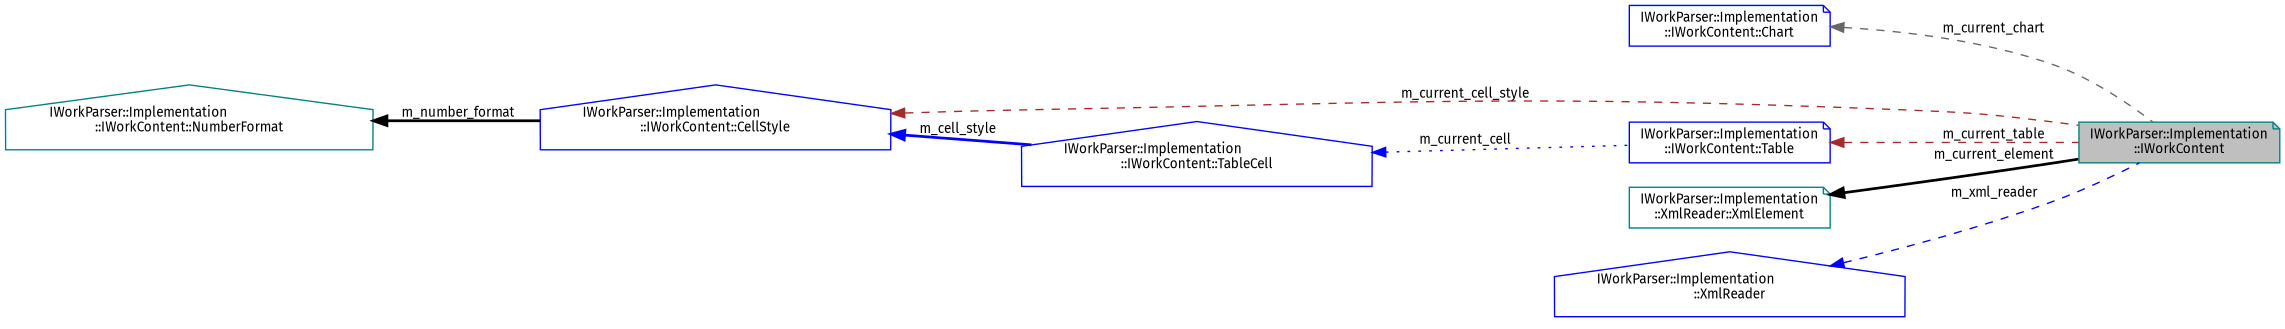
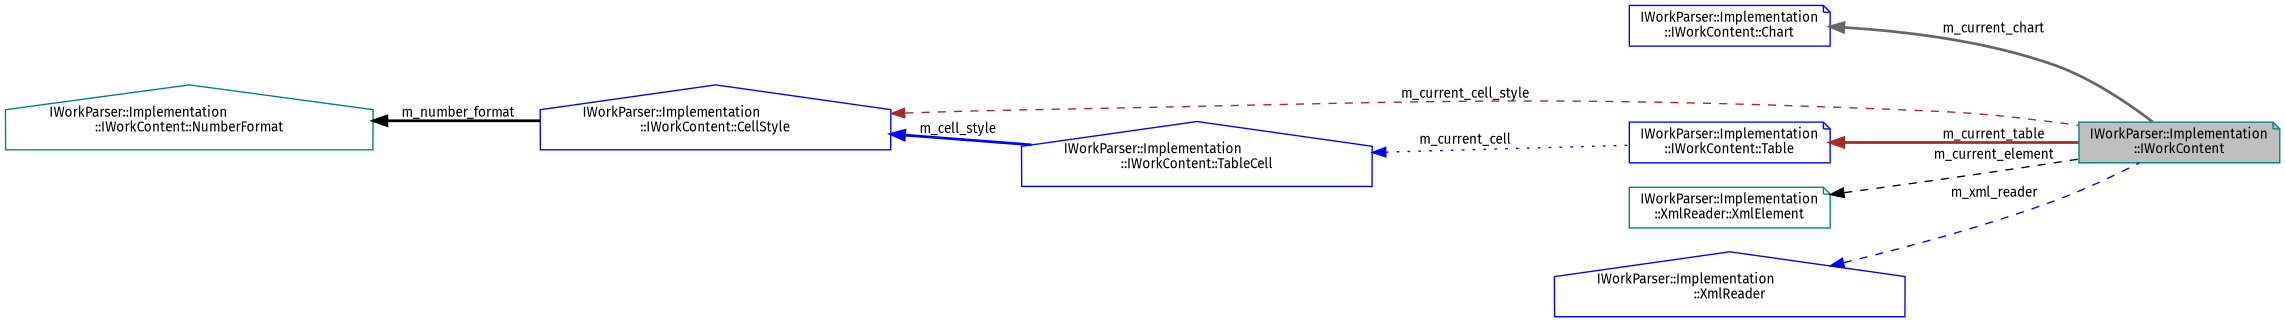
edge "IWorkParser::Implementation ::IWorkContent" -> "IWorkParser::Implementation ::IWorkContent::Chart": style dashed -> bold
edge "IWorkParser::Implementation ::IWorkContent" -> "IWorkParser::Implementation ::IWorkContent::Table": style dashed -> bold
edge "IWorkParser::Implementation ::IWorkContent" -> "IWorkParser::Implementation ::XmlReader::XmlElement": style bold -> dashed
